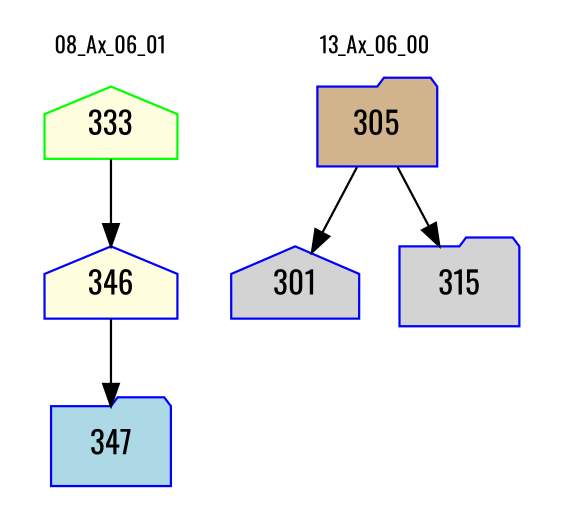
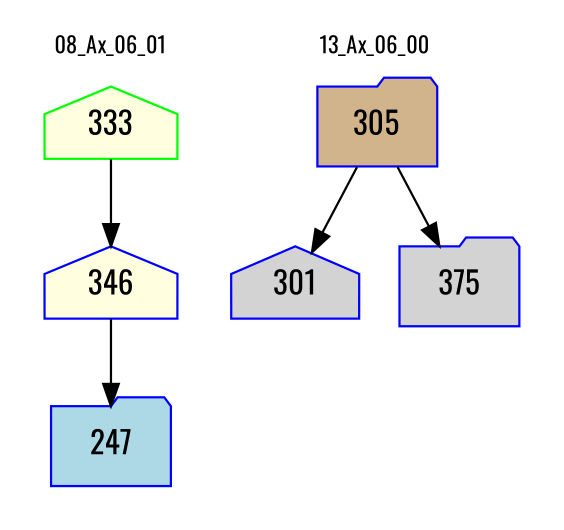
node "315": label "315" -> "375"
node "347": label "347" -> "247"
